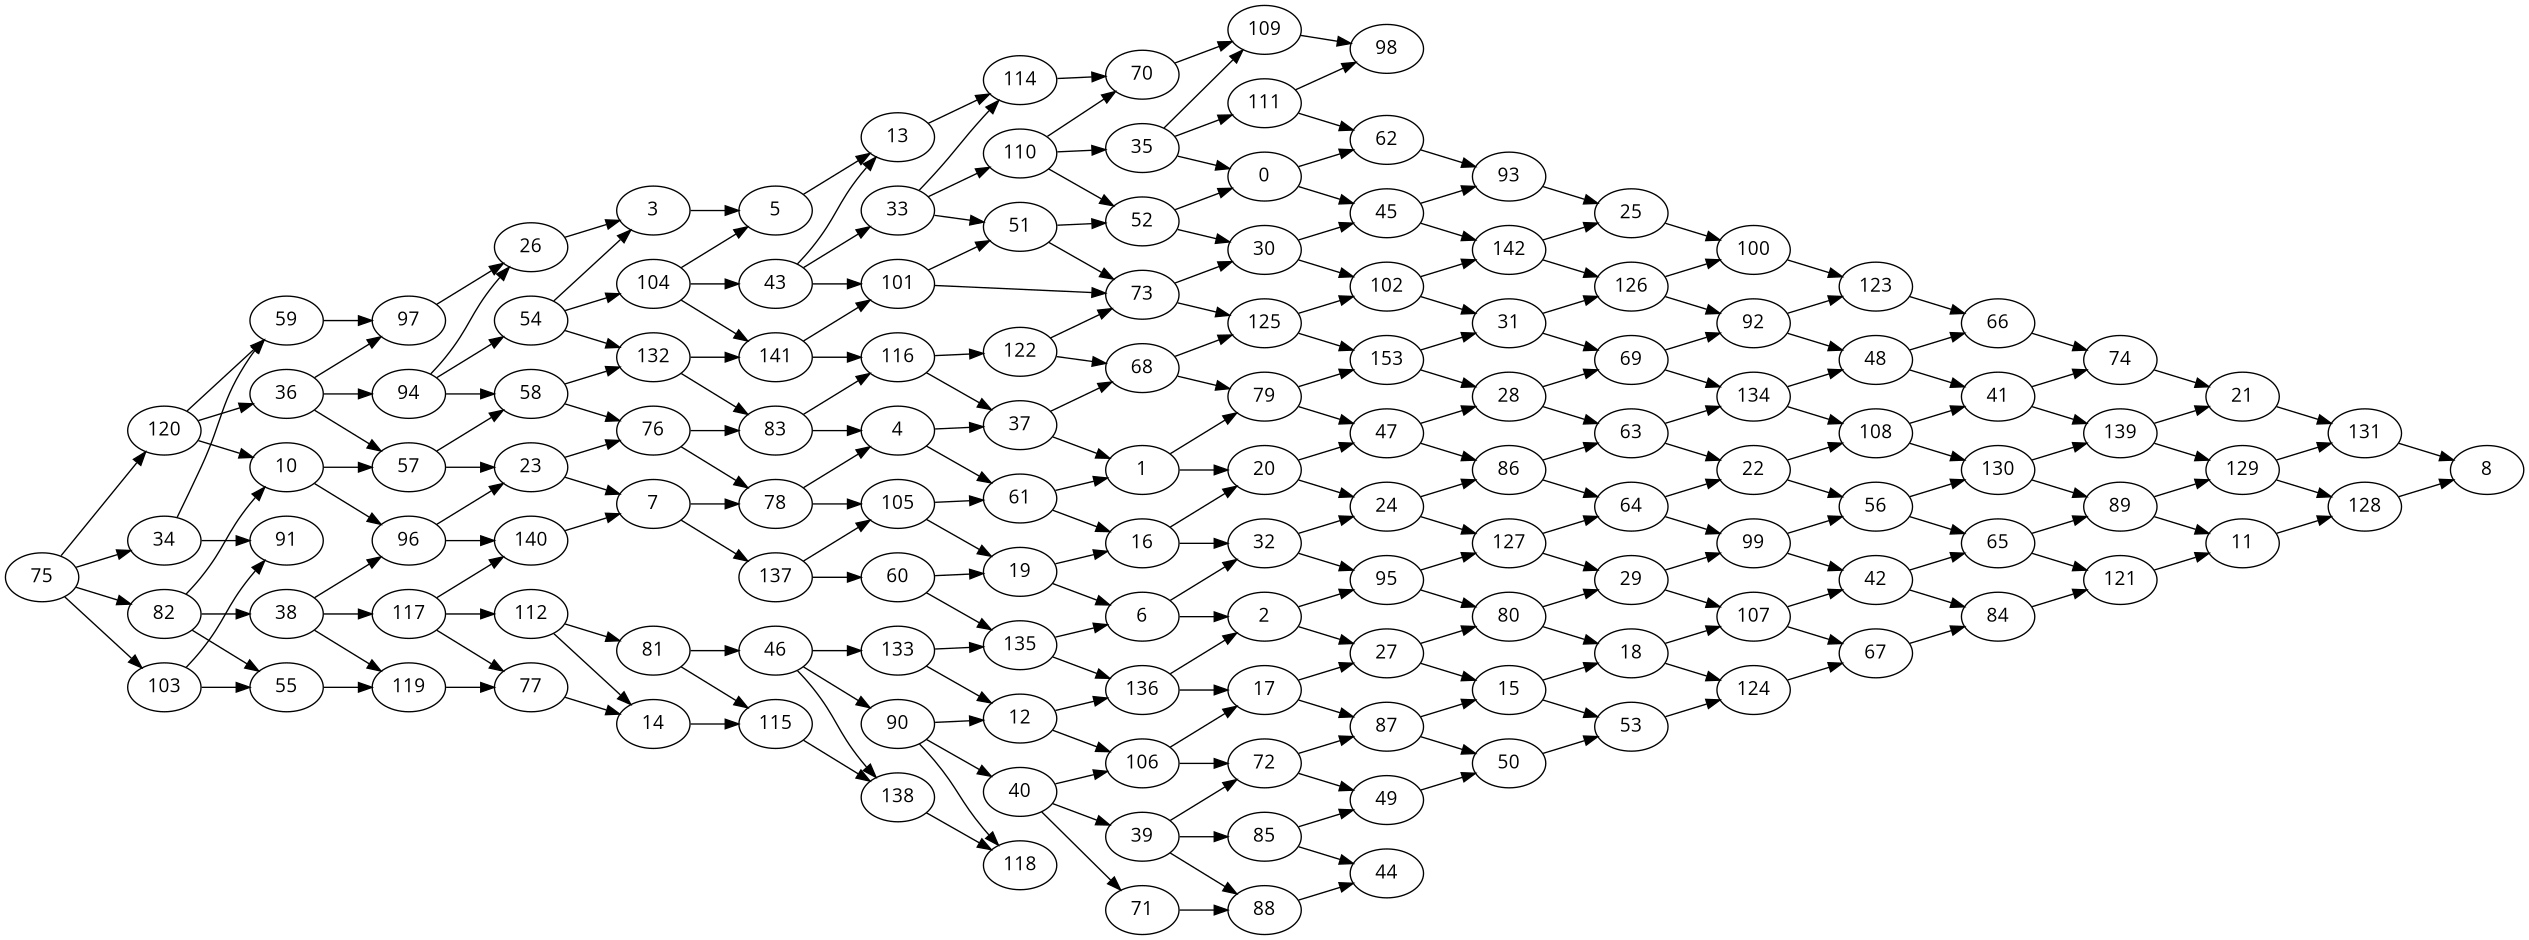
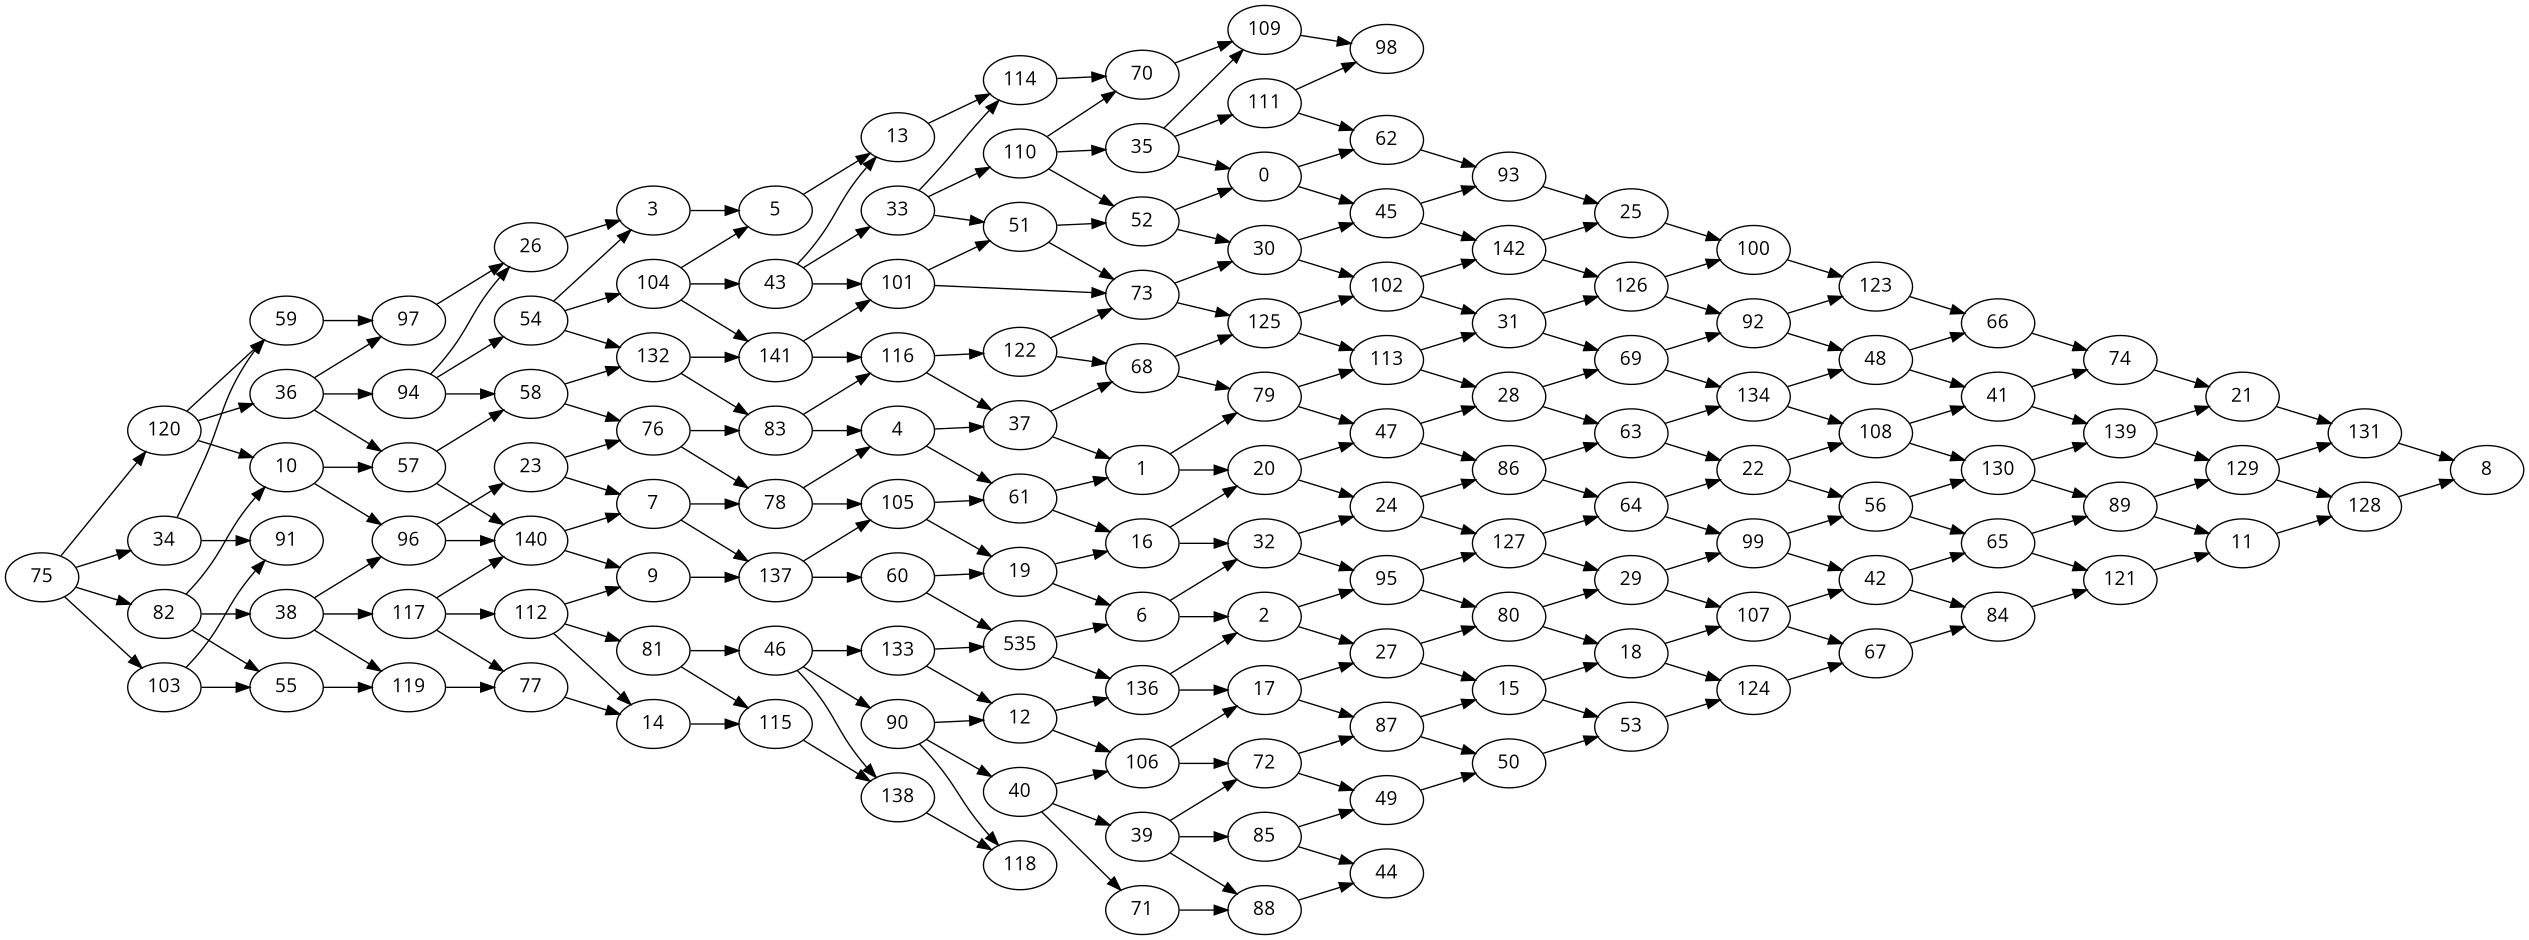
node "153": label "153" -> "113"
edge "57" -> "23": now "57" -> "140"
node "9": added
node "135": label "135" -> "535"
